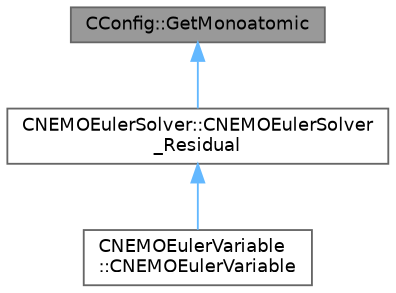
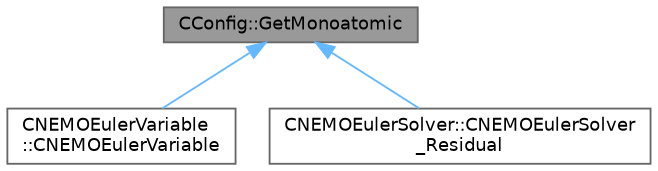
edge "CNEMOEulerVariable ::CNEMOEulerVariable" -> "CNEMOEulerSolver::CNEMOEulerSolver _Residual": now "CNEMOEulerVariable ::CNEMOEulerVariable" -> "CConfig::GetMonoatomic"
